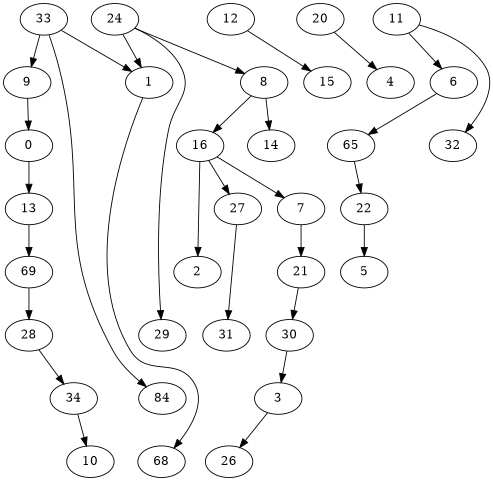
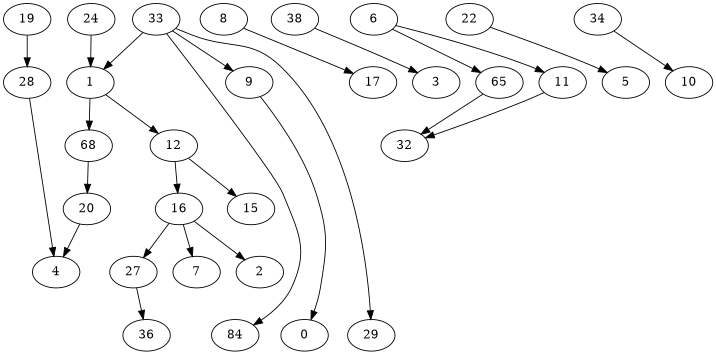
edge "11" -> "6": reversed
edge "24" -> "8": removed
edge "1" -> "12": added
edge "8" -> "16": now "12" -> "16"
node "14": label "14" -> "17"
edge "24" -> "29": now "33" -> "29"
edge "68" -> "20": added
edge "65" -> "22": now "65" -> "32"
node "13": removed
node "69": label "69" -> "19"
node "21": removed
node "31": label "31" -> "36"
node "30": label "30" -> "38"
edge "28" -> "34": now "28" -> "4"
node "26": removed
